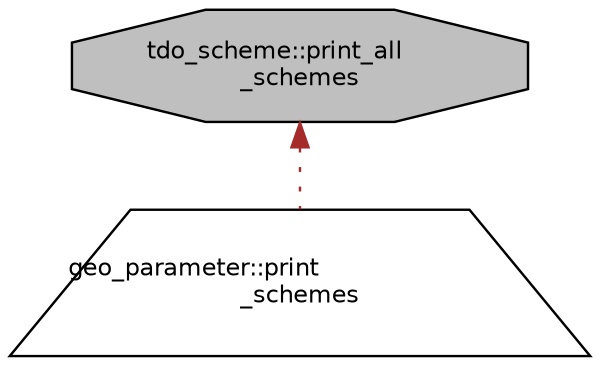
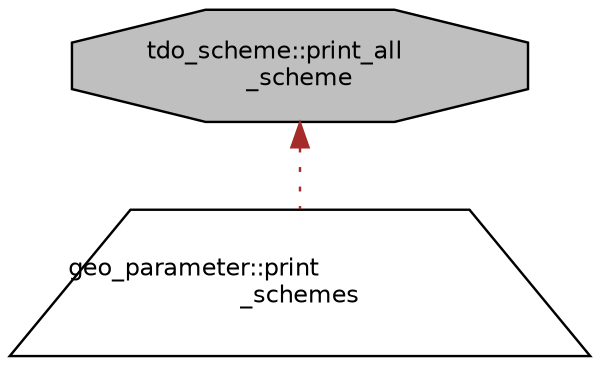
node "tdo_scheme::print_all _schemes": label "tdo_scheme::print_all _schemes" -> "tdo_scheme::print_all _scheme"
